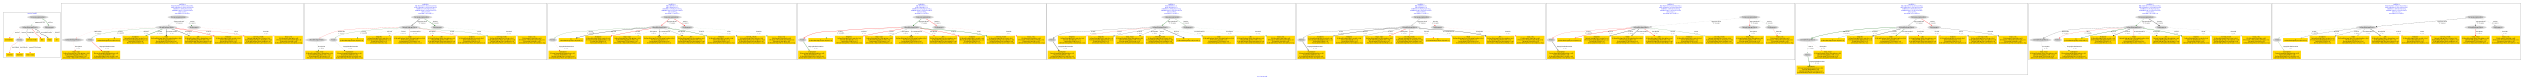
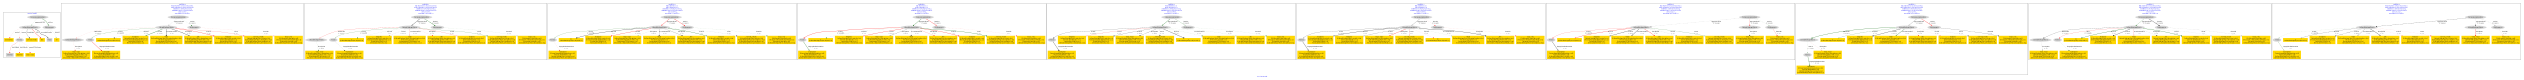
node "Origin": fillcolor gold -> lightgray
node "birthDate": fillcolor gold -> lightgray
